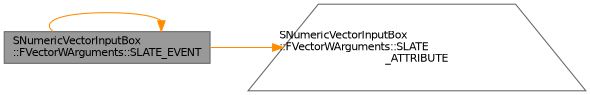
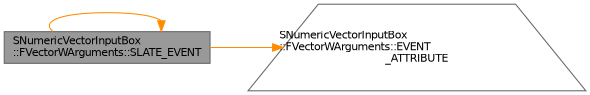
node "SNumericVectorInputBox ::FVectorWArguments::SLATE _ATTRIBUTE": label "SNumericVectorInputBox ::FVectorWArguments::SLATE _ATTRIBUTE" -> "SNumericVectorInputBox ::FVectorWArguments::EVENT _ATTRIBUTE"
